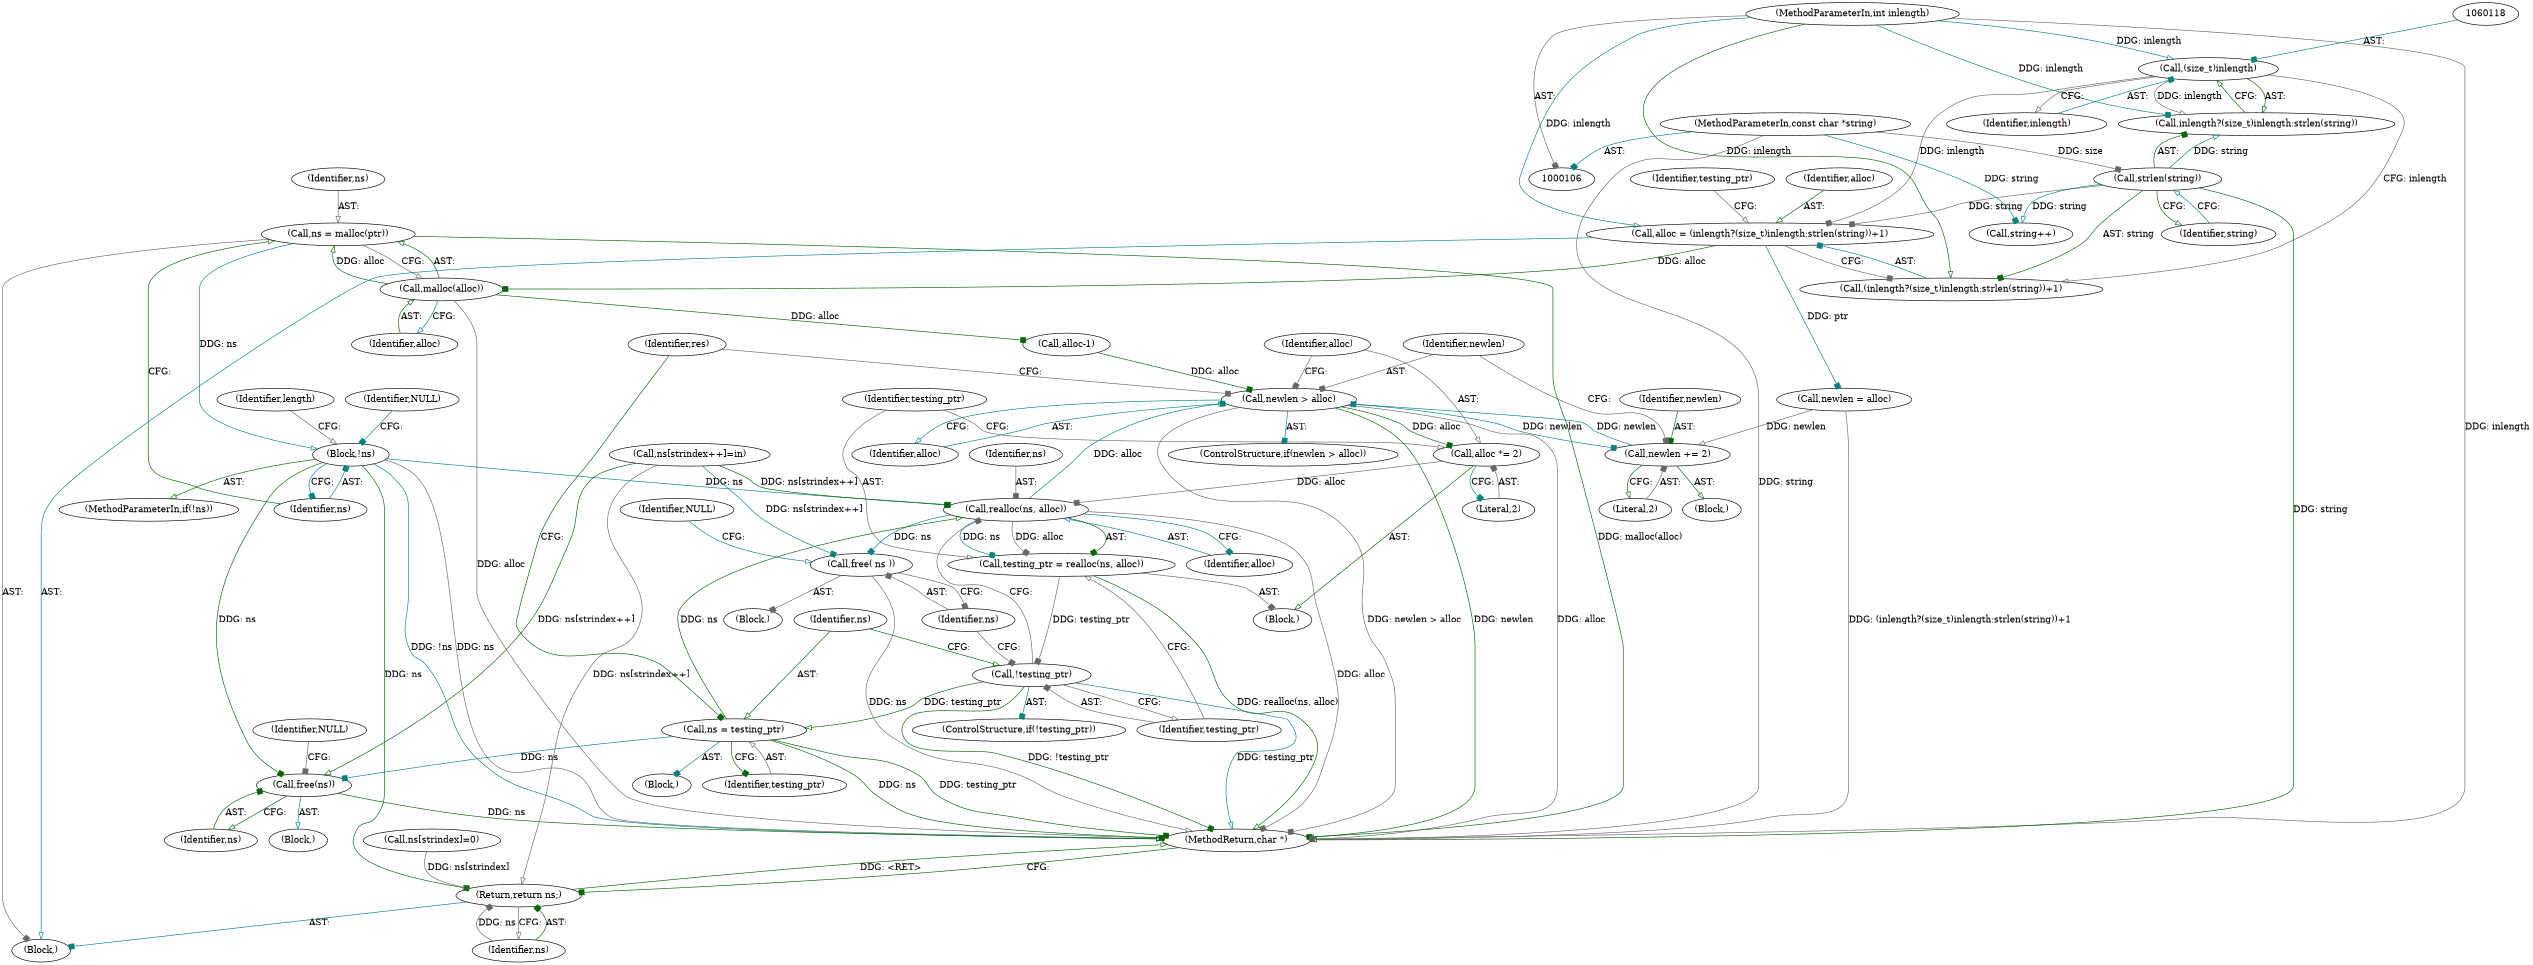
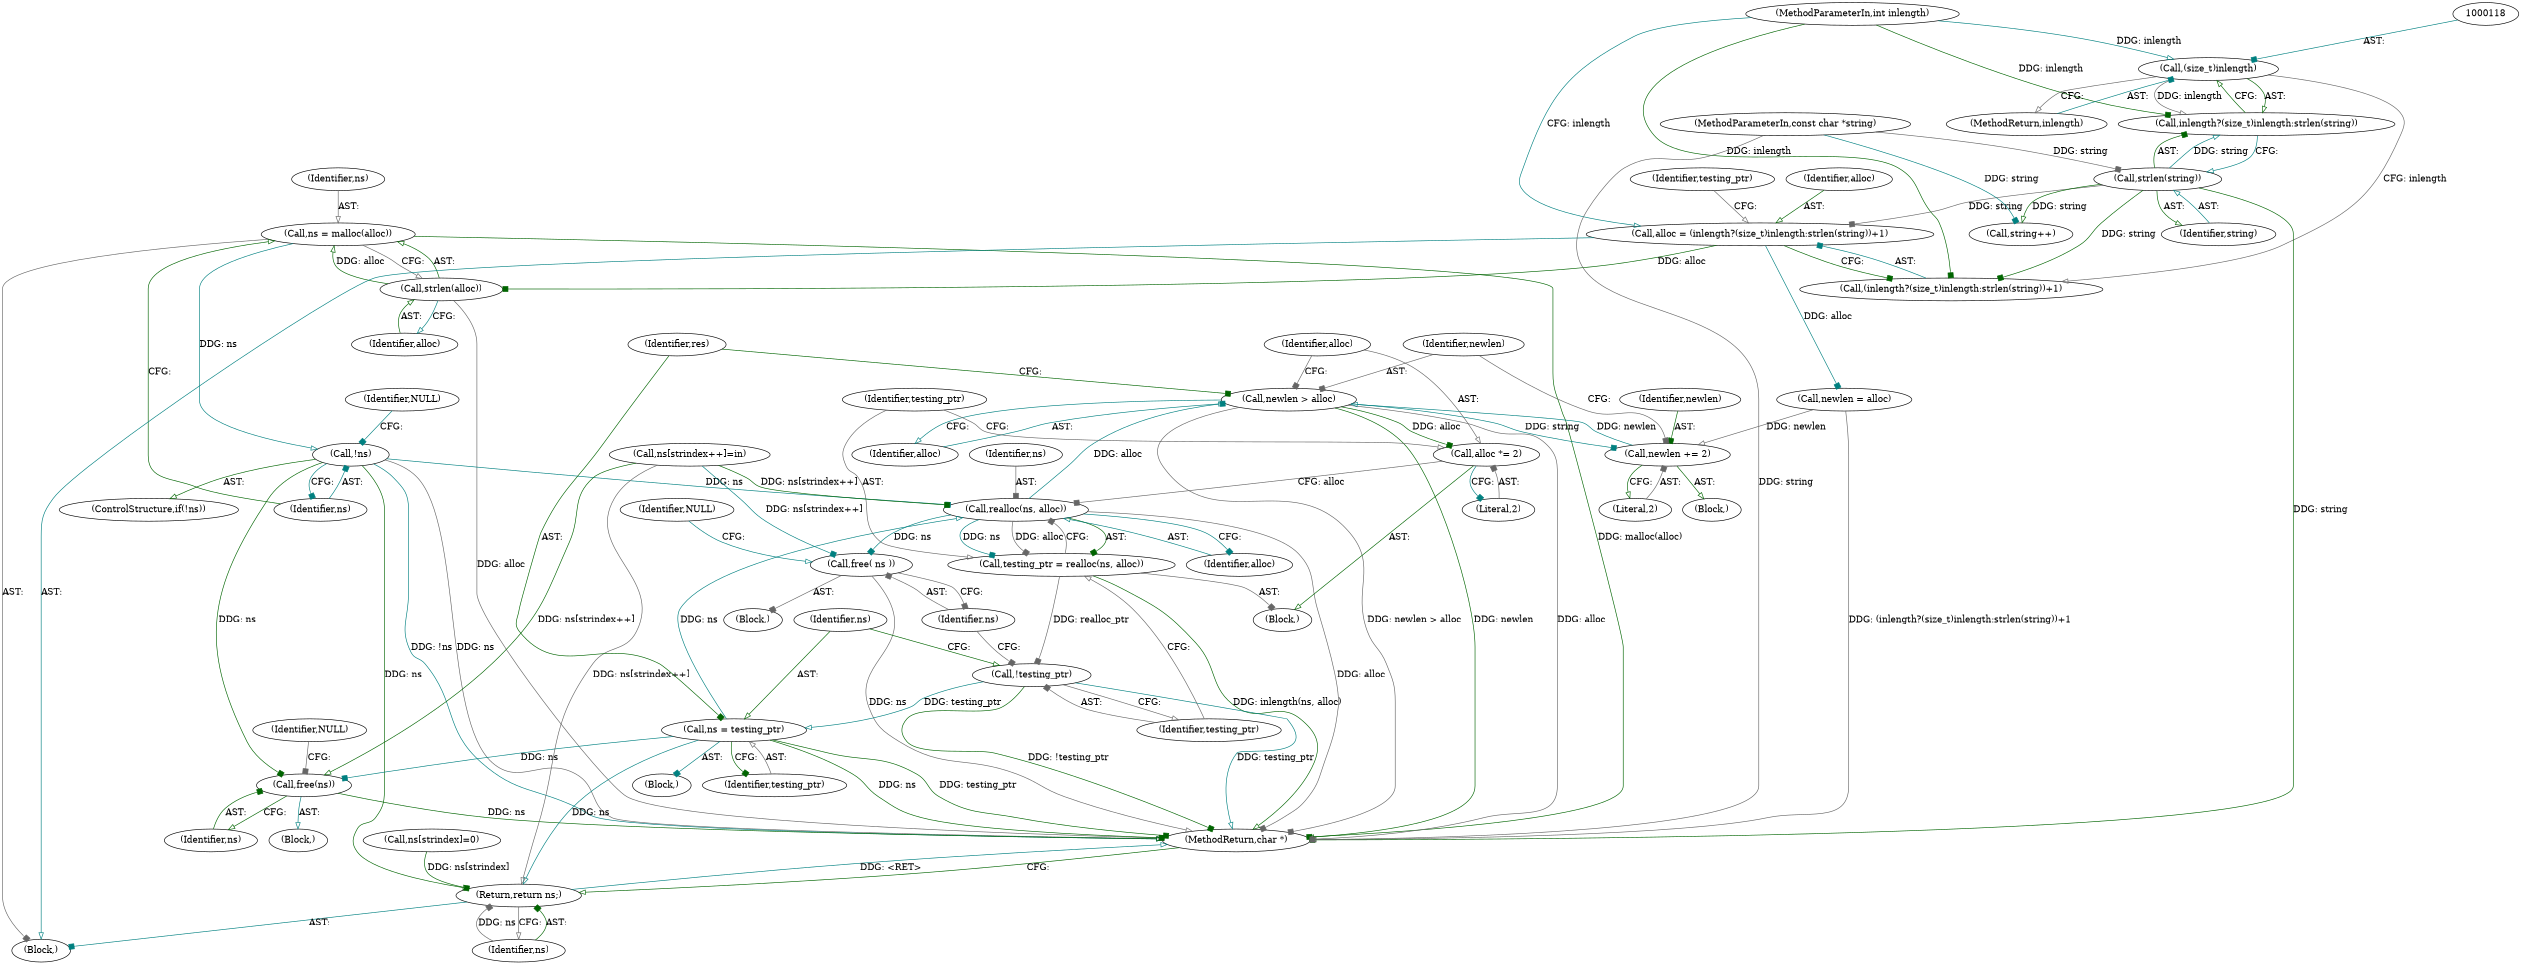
node "1060118": label "1060118" -> "1000118"
edge "(MethodParameterIn,int inlength)" -> "(Call,inlength?(size_t)inlength:strlen(string))": color teal -> darkgreen
edge "(Call,(size_t)inlength)" -> "(Call,alloc = (inlength?(size_t)inlength:strlen(string))+1)": removed, label "DDG: inlength"
edge "(MethodParameterIn,int inlength)" -> "(Call,alloc = (inlength?(size_t)inlength:strlen(string))+1)": label "DDG: inlength" -> "CFG: inlength"
node "(Identifier,inlength)": label "(Identifier,inlength)" -> "(MethodReturn,inlength)"
edge "(MethodParameterIn,const char *string)" -> "(Call,strlen(string))": label "DDG: size" -> "DDG: string"
edge "(MethodParameterIn,int inlength)" -> "(Call,(inlength?(size_t)inlength:strlen(string))+1)": arrowhead onormal -> box
edge "(Call,inlength?(size_t)inlength:strlen(string))" -> "(Call,strlen(string))": added, label "CFG:"
node "1000106": removed
edge "(Call,strlen(string))" -> "(Call,string++)": color teal -> darkgreen
edge "(Call,strlen(string))" -> "(Identifier,string)": label "CFG: " -> "AST: "
edge "(Identifier,string)" -> "(Call,strlen(string))": label "CFG: " -> "AST: "
node "(Call,ns = malloc(ptr))": label "(Call,ns = malloc(ptr))" -> "(Call,ns = malloc(alloc))"
edge "(Call,strlen(string))" -> "(Call,(inlength?(size_t)inlength:strlen(string))+1)": label "AST: string" -> "DDG: string"
edge "(Call,alloc = (inlength?(size_t)inlength:strlen(string))+1)" -> "(Call,(inlength?(size_t)inlength:strlen(string))+1)": color gray40 -> darkgreen
node "(Call,malloc(alloc))": label "(Call,malloc(alloc))" -> "(Call,strlen(alloc))"
edge "(Call,alloc = (inlength?(size_t)inlength:strlen(string))+1)" -> "(Call,newlen = alloc)": label "DDG: ptr" -> "DDG: alloc"
node "(Call,alloc-1)": removed
edge "(Identifier,res)" -> "(Call,newlen > alloc)": color gray40 -> darkgreen
node "(Identifier,length)": removed
edge "(Call,newlen += 2)" -> "(Call,newlen > alloc)": arrowhead box -> onormal
edge "(Call,newlen > alloc)" -> "(Call,newlen += 2)": label "DDG: newlen" -> "DDG: string"
node "(Block,!ns)": label "(Block,!ns)" -> "(Call,!ns)"
node "(ControlStructure,if(newlen > alloc))": removed
edge "(Call,alloc *= 2)" -> "(Call,realloc(ns, alloc))": label "DDG: alloc" -> "CFG: alloc"
node "(MethodParameterIn,if(!ns))": label "(MethodParameterIn,if(!ns))" -> "(ControlStructure,if(!ns))"
edge "(Identifier,res)" -> "(Call,ns = testing_ptr)": label "CFG: " -> "AST: "
edge "(Call,ns = testing_ptr)" -> "(Call,realloc(ns, alloc))": color darkgreen -> teal
edge "(MethodParameterIn,const char *string)" -> "(MethodReturn,char *)": arrowhead onormal -> box
edge "(Call,!testing_ptr)" -> "(Call,realloc(ns, alloc))": now "(Call,testing_ptr = realloc(ns, alloc))" -> "(Call,realloc(ns, alloc))"
edge "(Call,testing_ptr = realloc(ns, alloc))" -> "(Call,!testing_ptr)": label "DDG: testing_ptr" -> "DDG: realloc_ptr"
edge "(Call,testing_ptr = realloc(ns, alloc))" -> "(MethodReturn,char *)": label "DDG: realloc(ns, alloc)" -> "DDG: inlength(ns, alloc)"
edge "(Call,!testing_ptr)" -> "(Call,ns = testing_ptr)": color darkgreen -> teal
node "(ControlStructure,if(!testing_ptr))": removed
edge "(MethodParameterIn,int inlength)" -> "(MethodReturn,char *)": removed, label "DDG: inlength"
edge "(Call,ns = testing_ptr)" -> "(Return,return ns;)": added, label "DDG: ns"
edge "(Call,strlen(string))" -> "(MethodReturn,char *)": arrowhead onormal -> box
edge "(Return,return ns;)" -> "(MethodReturn,char *)": color darkgreen -> teal
edge "(MethodReturn,char *)" -> "(Return,return ns;)": arrowhead box -> onormal
edge "(Call,ns[strindex]=0)" -> "(Return,return ns;)": color gray40 -> darkgreen
